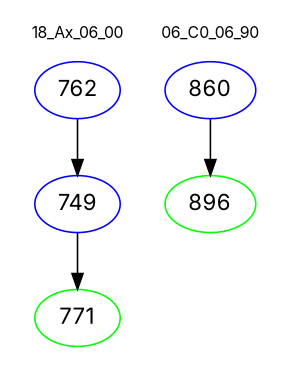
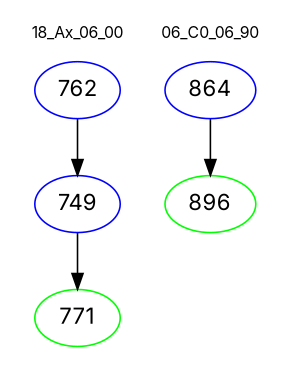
node "860": label "860" -> "864"
